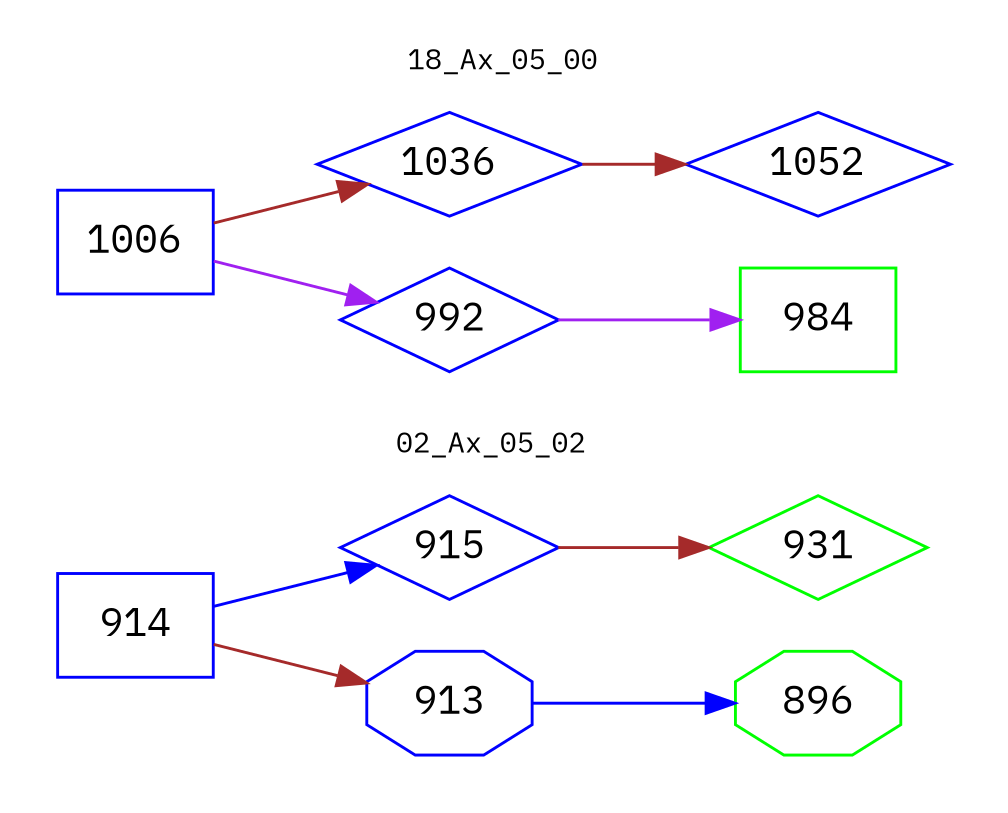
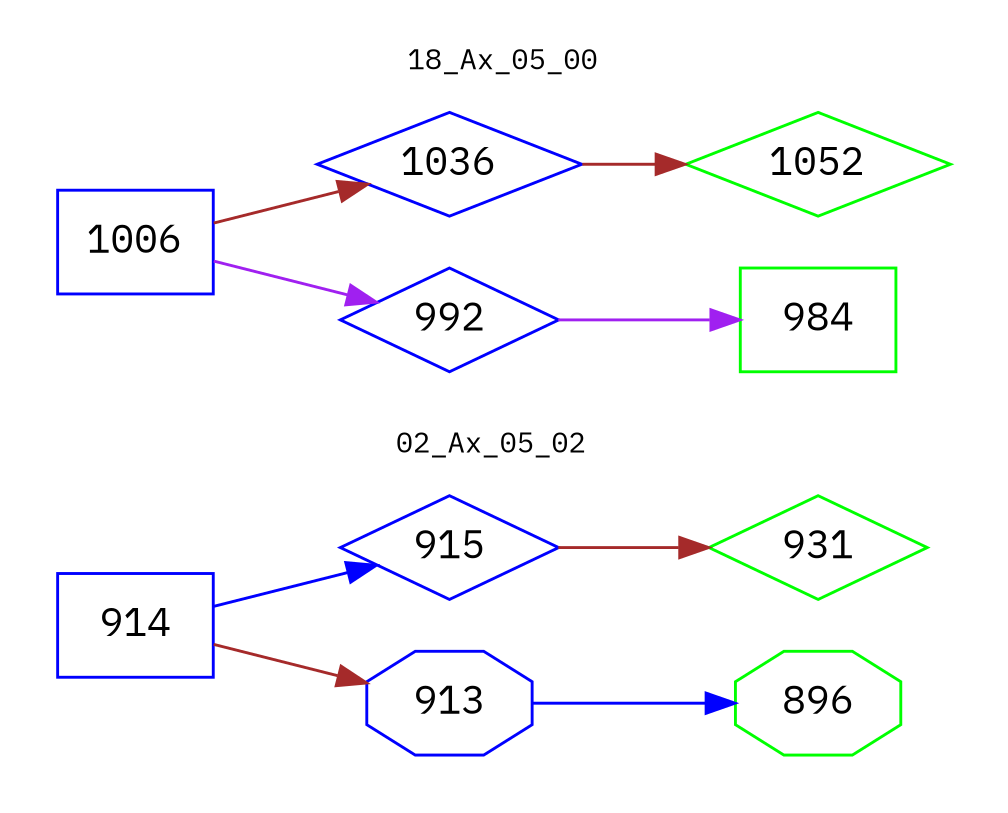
node "1052": color blue -> green
